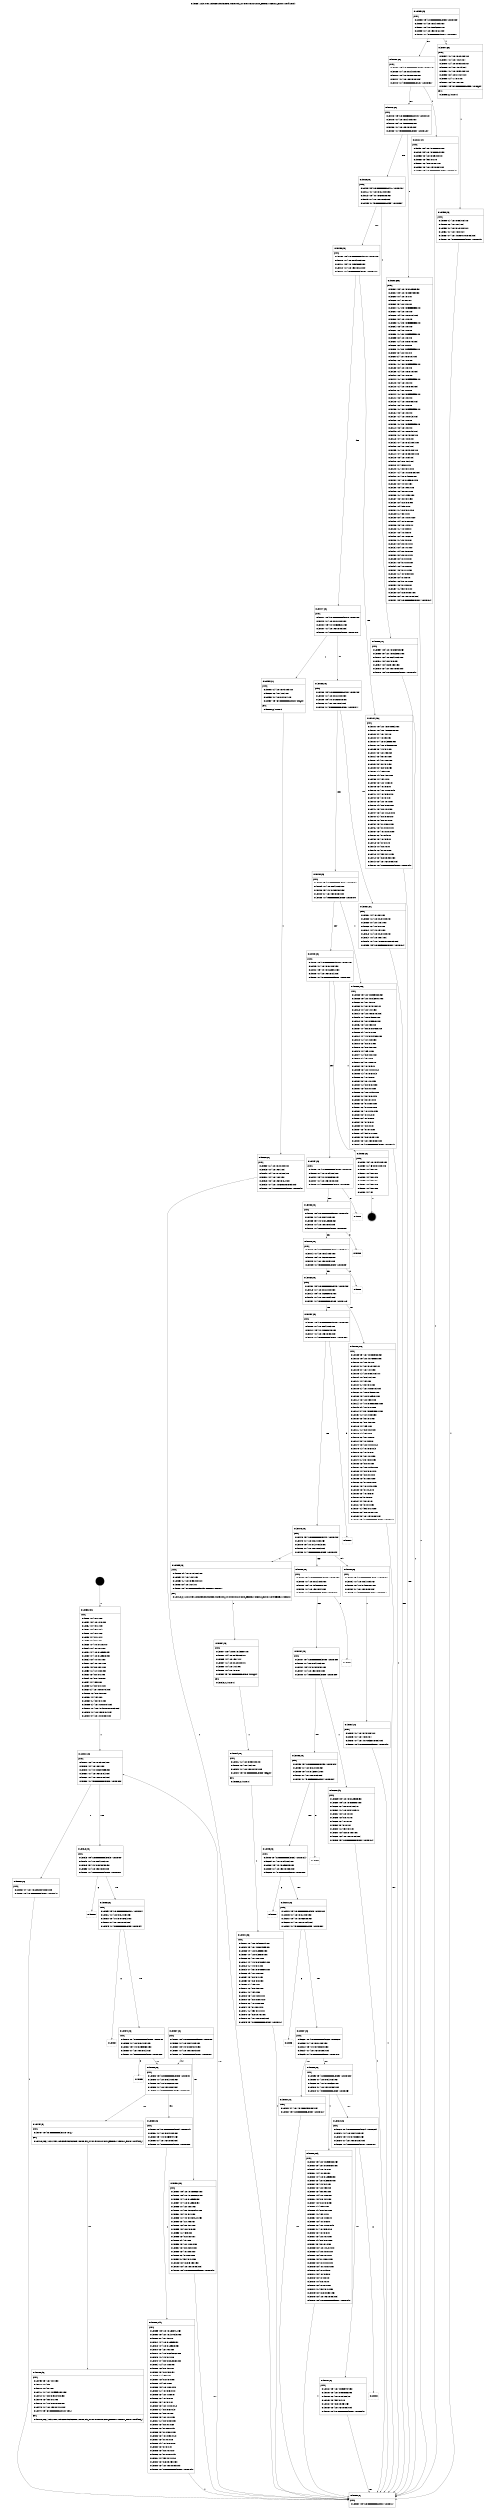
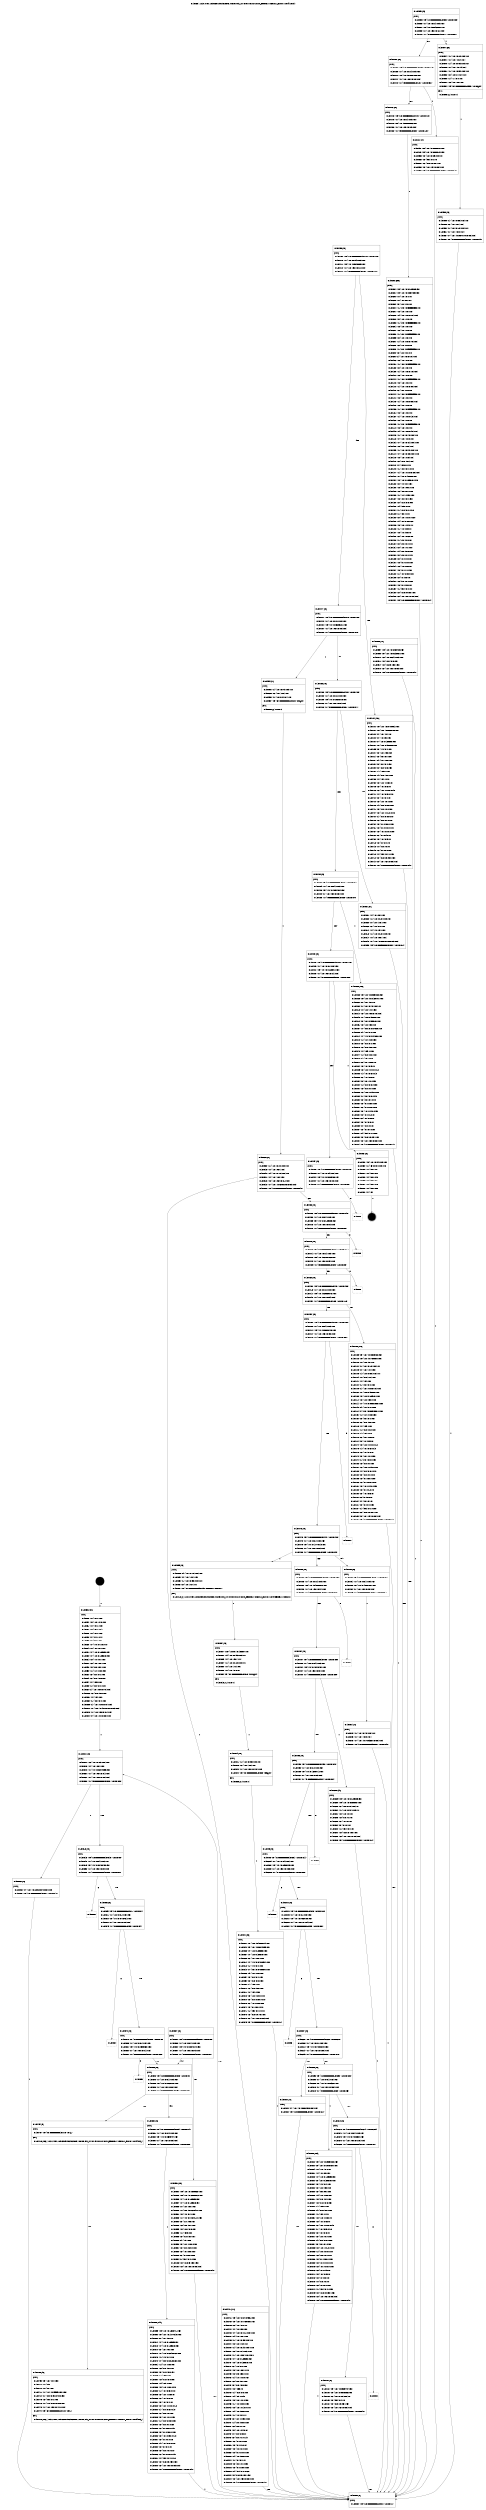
node "0x40213f [28]": removed
edge "0x4021e7 [28]" -> "0x402203 [28]": now "0x40253c [27]" -> "0x402203 [28]"
node "0x402784 [166]": added
